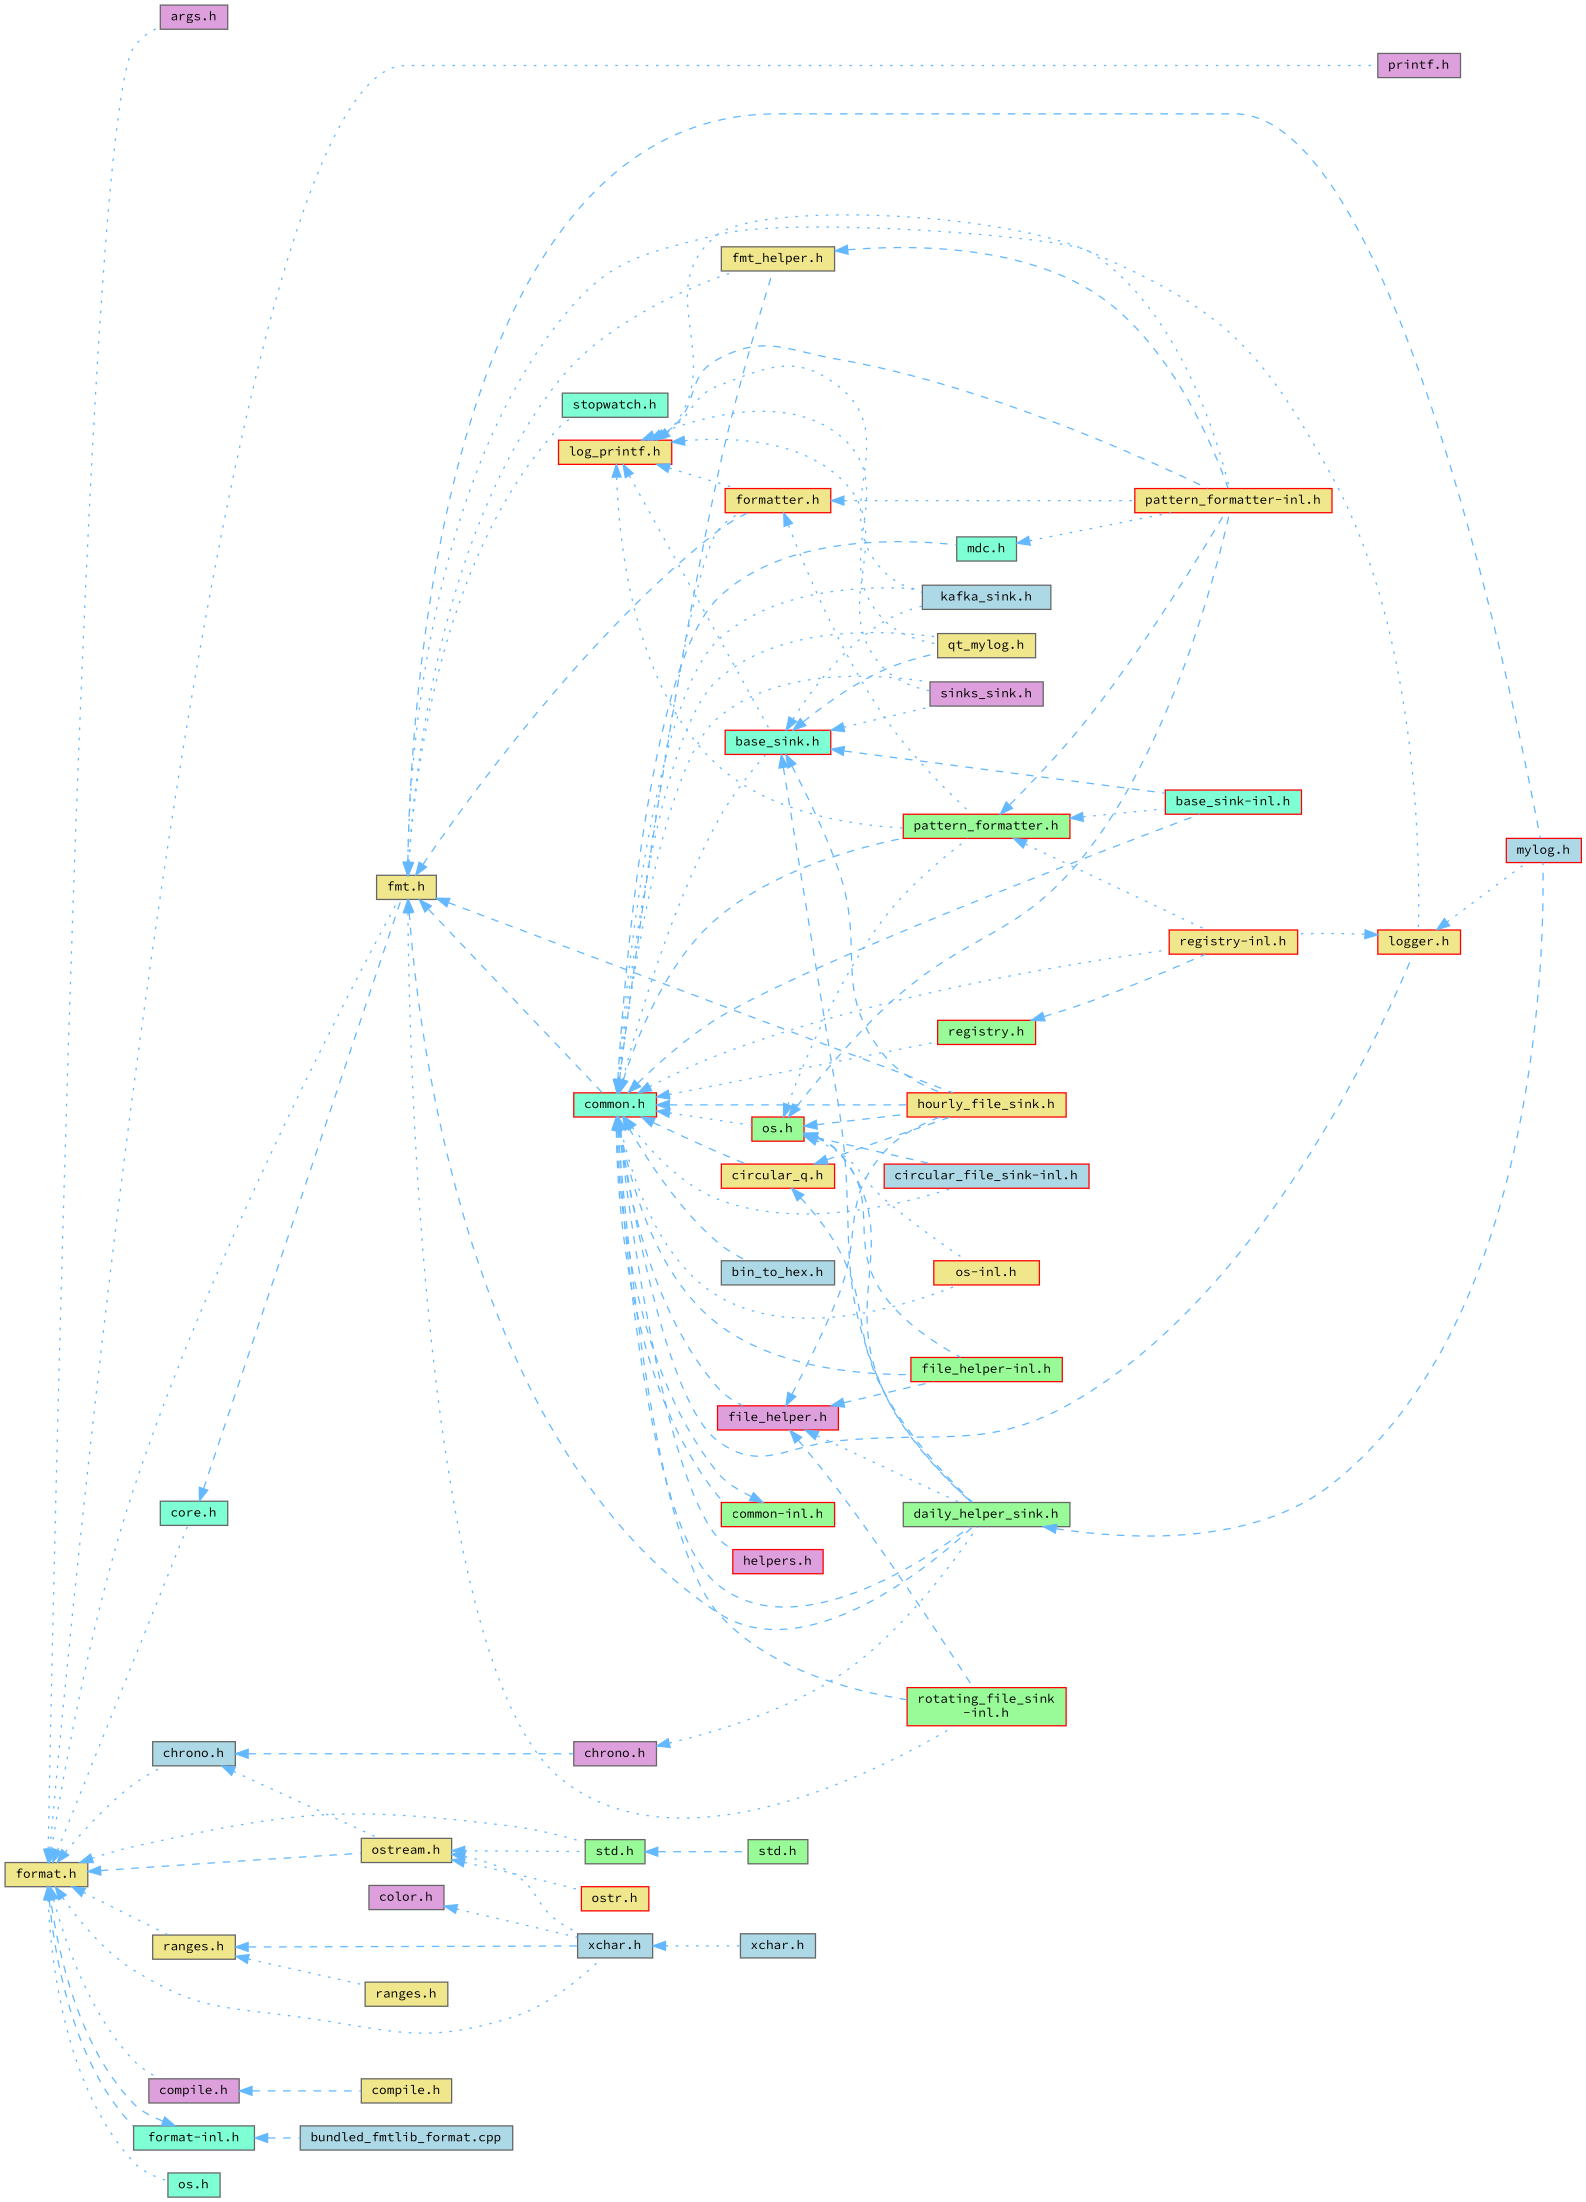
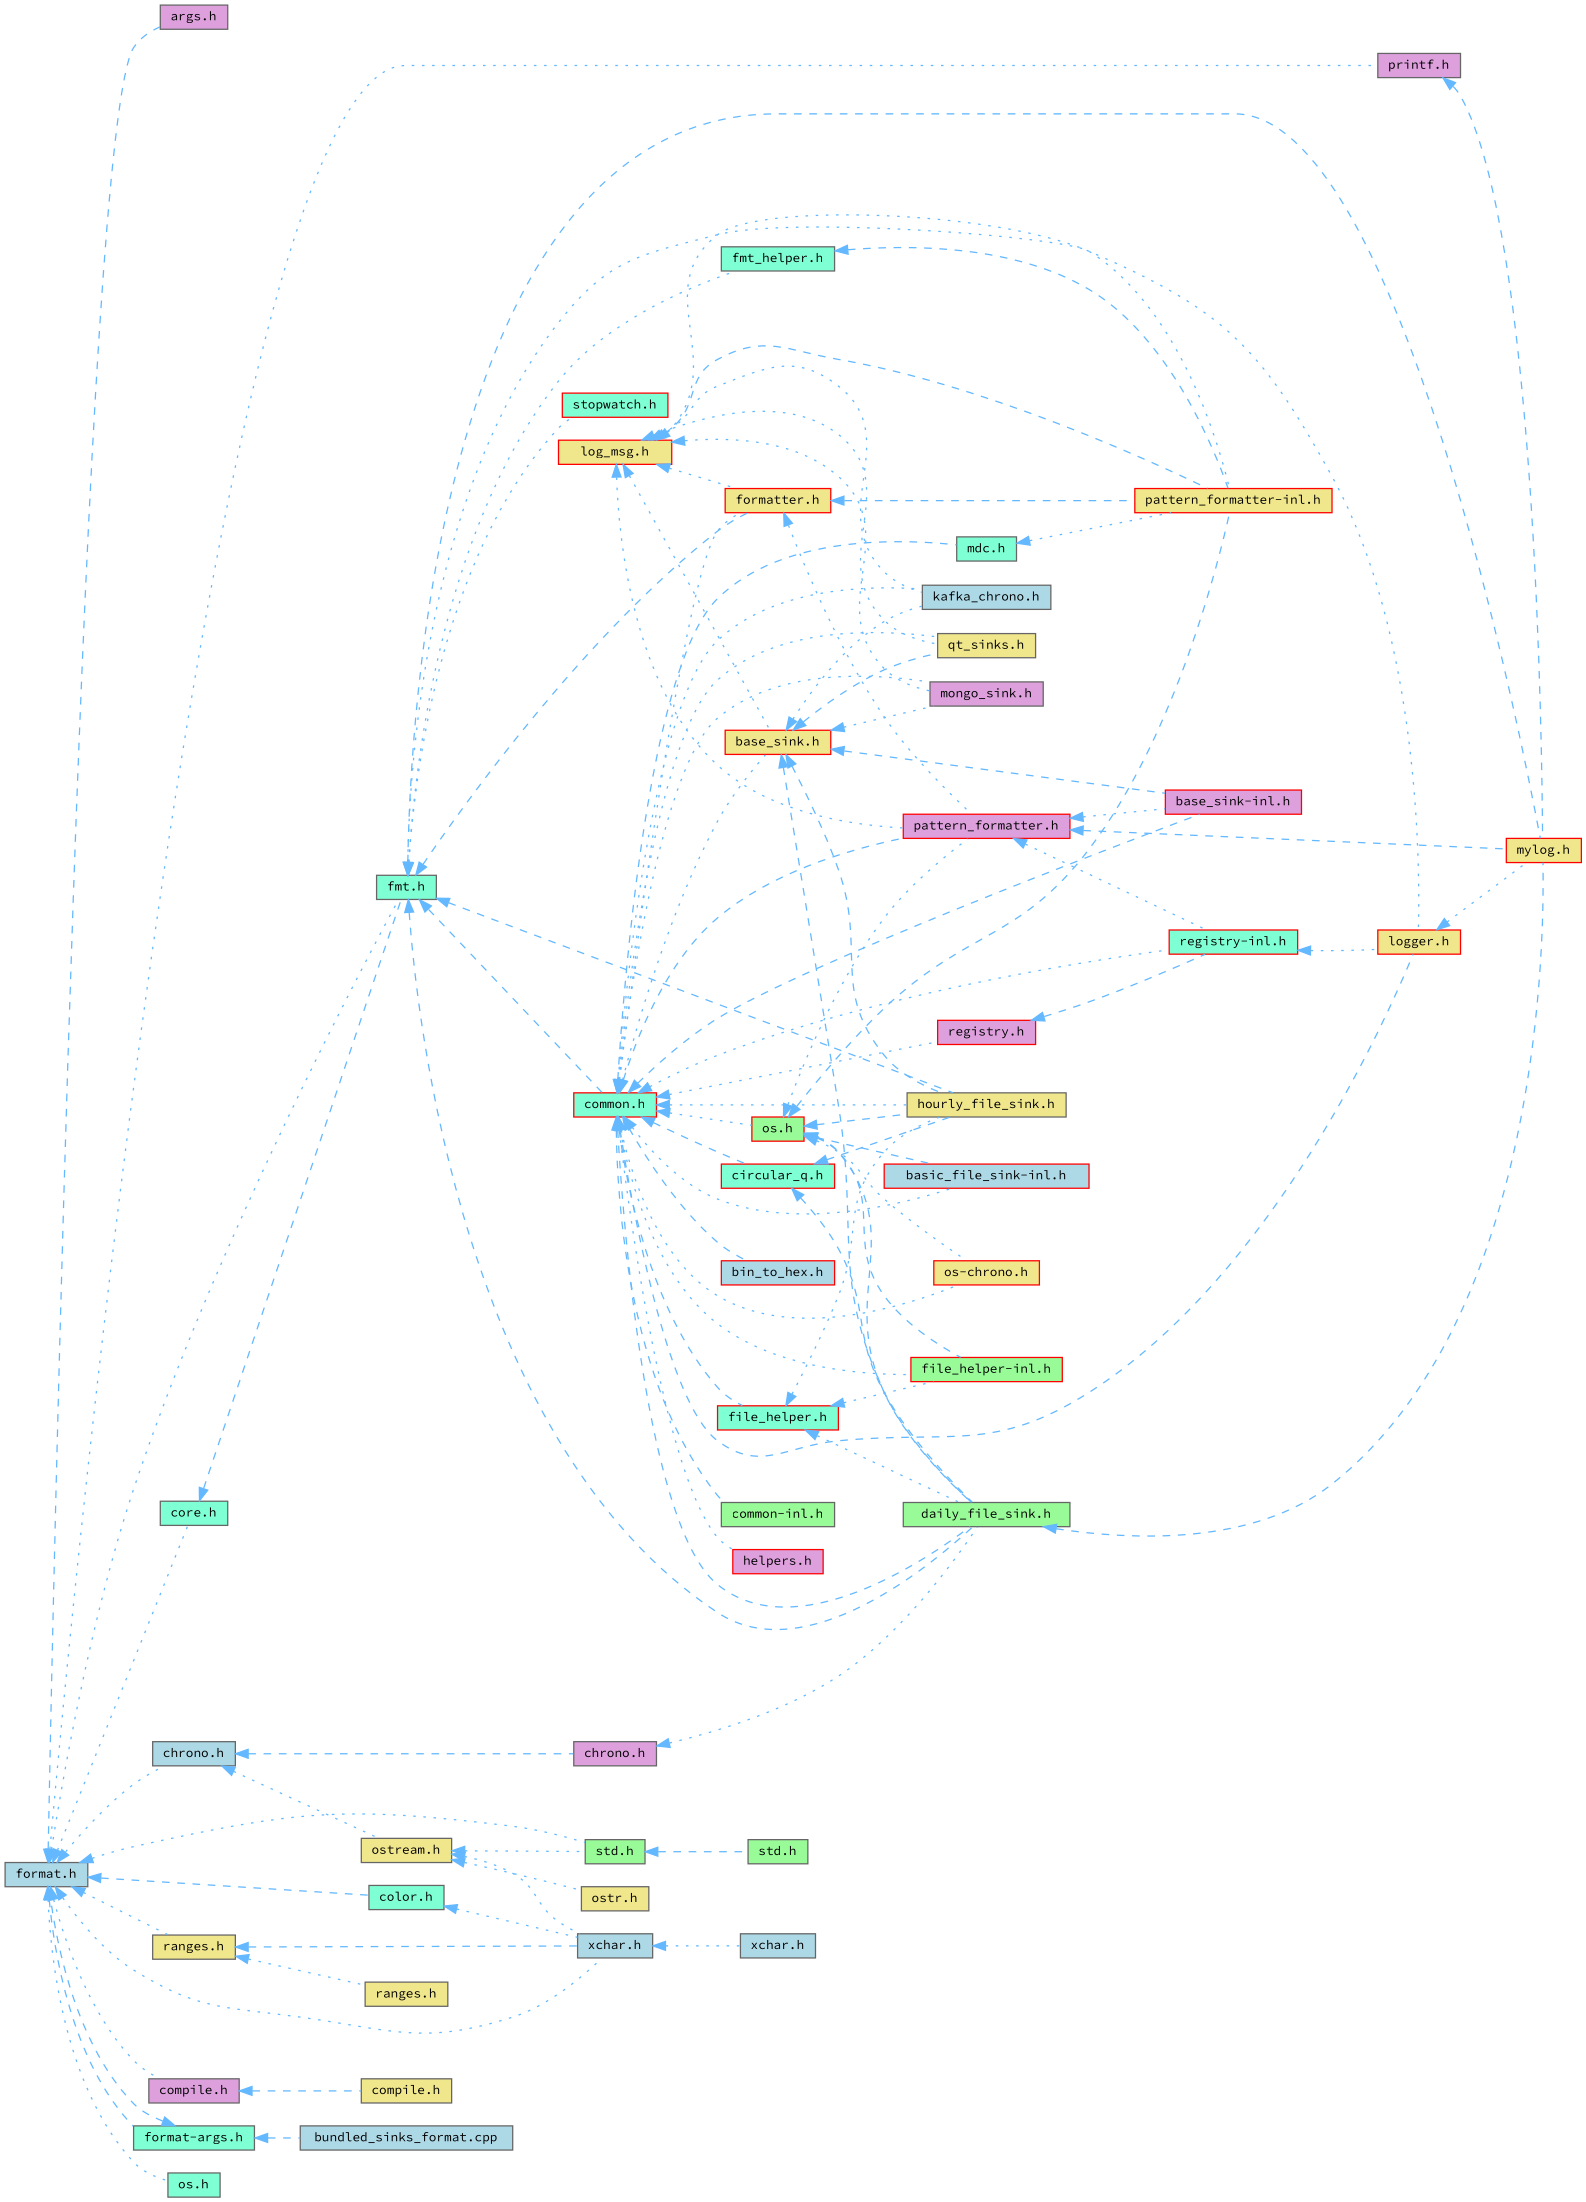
node "fmt_helper.h": fillcolor khaki -> aquamarine
node "stopwatch.h": color grey40 -> red
node "log_printf.h": label "log_printf.h" -> "log_msg.h"
edge "mylog.h" -> "printf.h": added
edge "pattern_formatter-inl.h" -> "formatter.h": style dotted -> dashed
edge "fmt_helper.h" -> "common.h": removed
node "kafka_sink.h": label "kafka_sink.h" -> "kafka_chrono.h"
node "qt_mylog.h": label "qt_mylog.h" -> "qt_sinks.h"
edge "pattern_formatter-inl.h" -> "pattern_formatter.h": now "mylog.h" -> "pattern_formatter.h"
node "sinks_sink.h": label "sinks_sink.h" -> "mongo_sink.h"
node "base_sink.h": fillcolor aquamarine -> khaki
node "base_sink-inl.h": fillcolor aquamarine -> plum
node "pattern_formatter.h": fillcolor palegreen -> plum
node "mylog.h": fillcolor lightblue -> khaki
node "fmt.h": fillcolor khaki -> aquamarine
edge "args.h" -> "format.h": style dotted -> dashed
edge "registry-inl.h" -> "logger.h": reversed
node "registry-inl.h": fillcolor khaki -> aquamarine
node "registry.h": fillcolor palegreen -> plum
edge "hourly_file_sink.h" -> "common.h": style dashed -> dotted
node "hourly_file_sink.h": color red -> grey40
node "circular_q.h": fillcolor khaki -> aquamarine
node "circular_file_sink-inl.h": label "circular_file_sink-inl.h" -> "basic_file_sink-inl.h"
node "bin_to_hex.h": color grey40 -> red
node "os-inl.h": label "os-inl.h" -> "os-chrono.h"
edge "hourly_file_sink.h" -> "file_helper.h": style dashed -> dotted
edge "file_helper-inl.h" -> "common.h": style dashed -> dotted
edge "file_helper-inl.h" -> "file_helper.h": style dashed -> dotted
edge "common.h" -> "common-inl.h": removed
node "file_helper.h": fillcolor plum -> aquamarine
edge "helpers.h" -> "common.h": style dashed -> dotted
node "common-inl.h": color red -> grey40
node "daily_helper_sink.h": label "daily_helper_sink.h" -> "daily_file_sink.h"
node "rotating_file_sink -inl.h": removed
edge "ostream.h" -> "format.h": now "color.h" -> "format.h"
node "format.h": fillcolor khaki -> lightblue
node "color.h": fillcolor plum -> aquamarine
node "ostr.h": color red -> grey40
node "format-inl.h": label "format-inl.h" -> "format-args.h"
node "bundled_fmtlib_format.cpp": label "bundled_fmtlib_format.cpp" -> "bundled_sinks_format.cpp"
